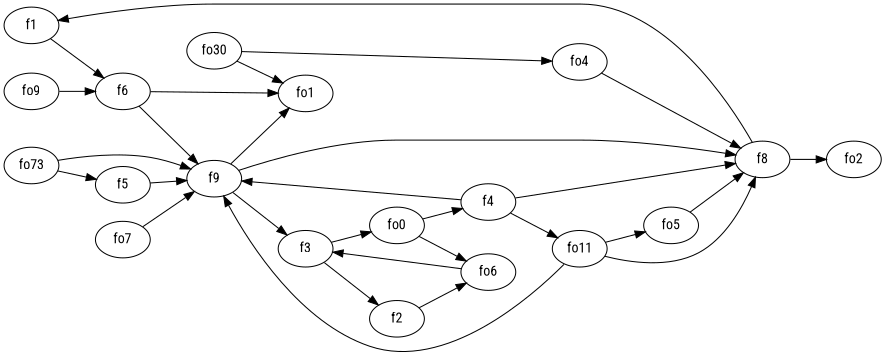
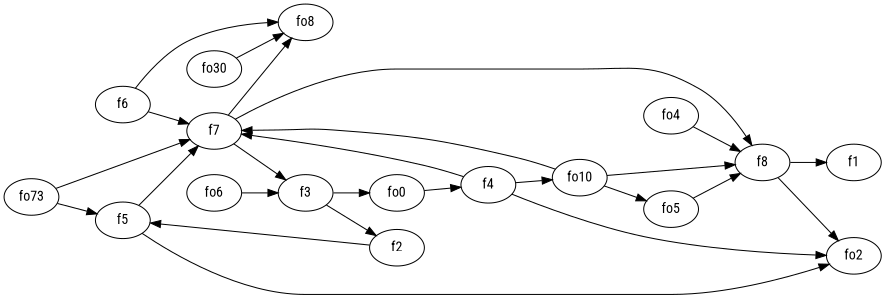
edge "f1" -> "f6": removed
edge "fo30" -> "fo4": removed
node "fo9": removed
node "fo1": label "fo1" -> "fo8"
node "f9": label "f9" -> "f7"
edge "f4" -> "f8": now "f4" -> "fo2"
node "fo7": removed
edge "fo0" -> "fo6": removed
node "fo11": label "fo11" -> "fo10"
edge "f5" -> "fo2": added
edge "f2" -> "fo6": now "f2" -> "f5"
